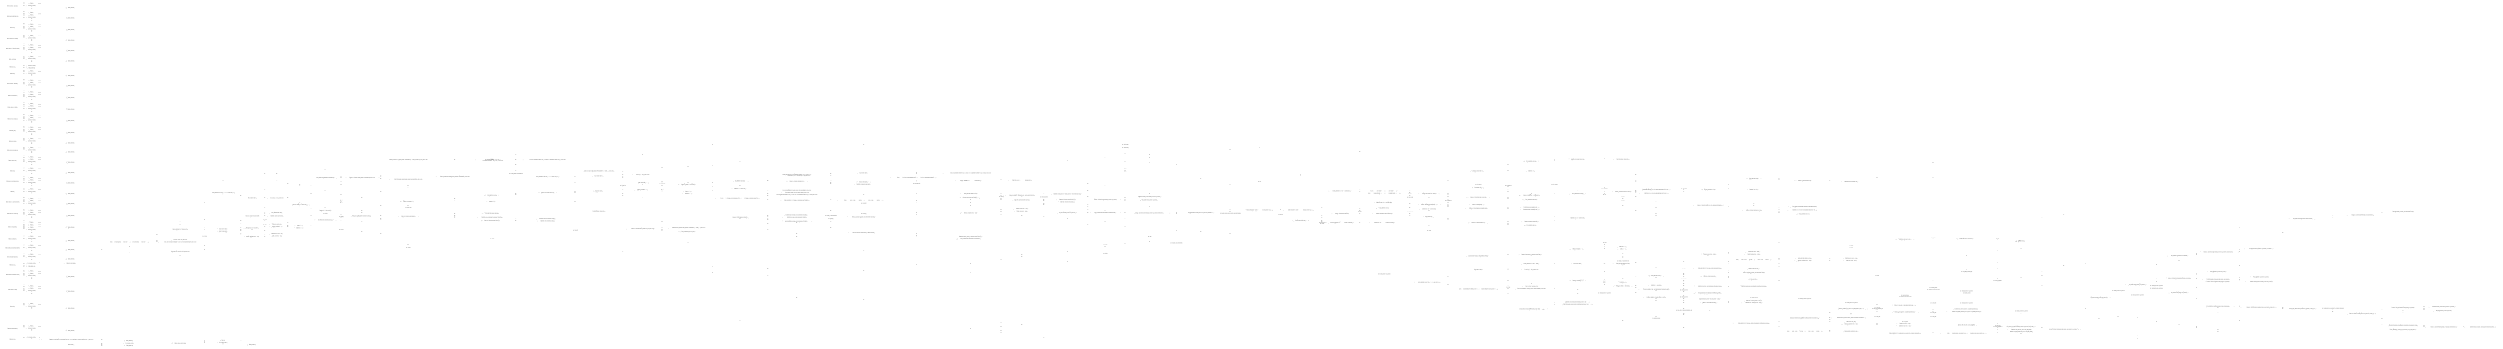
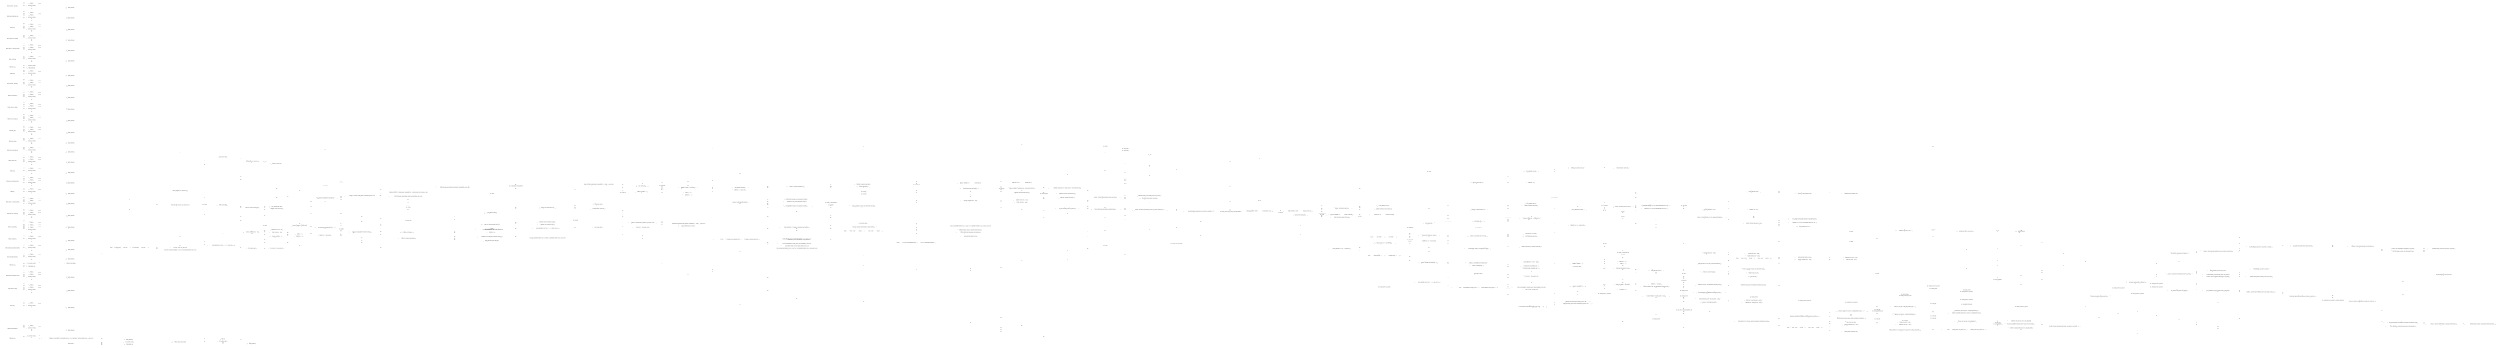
node "(IDENTIFIER,process,processes.find(process))": added
node "(IDENTIFIER,iter,iter->second++)": added
